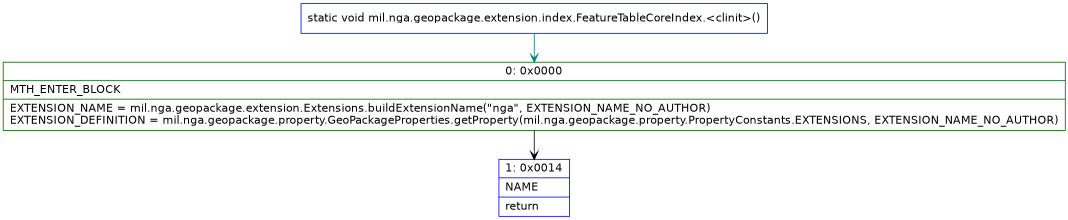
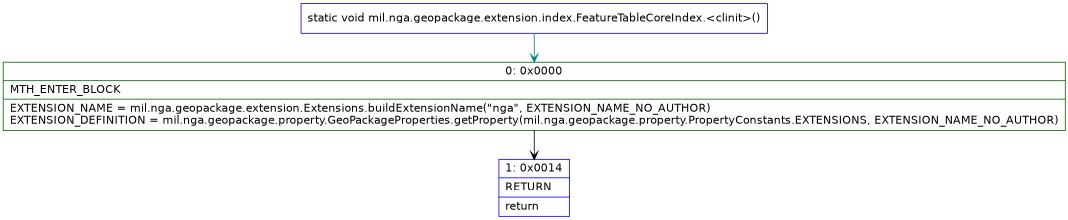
node "1: 0x0014": text "NAME" -> "RETURN"
